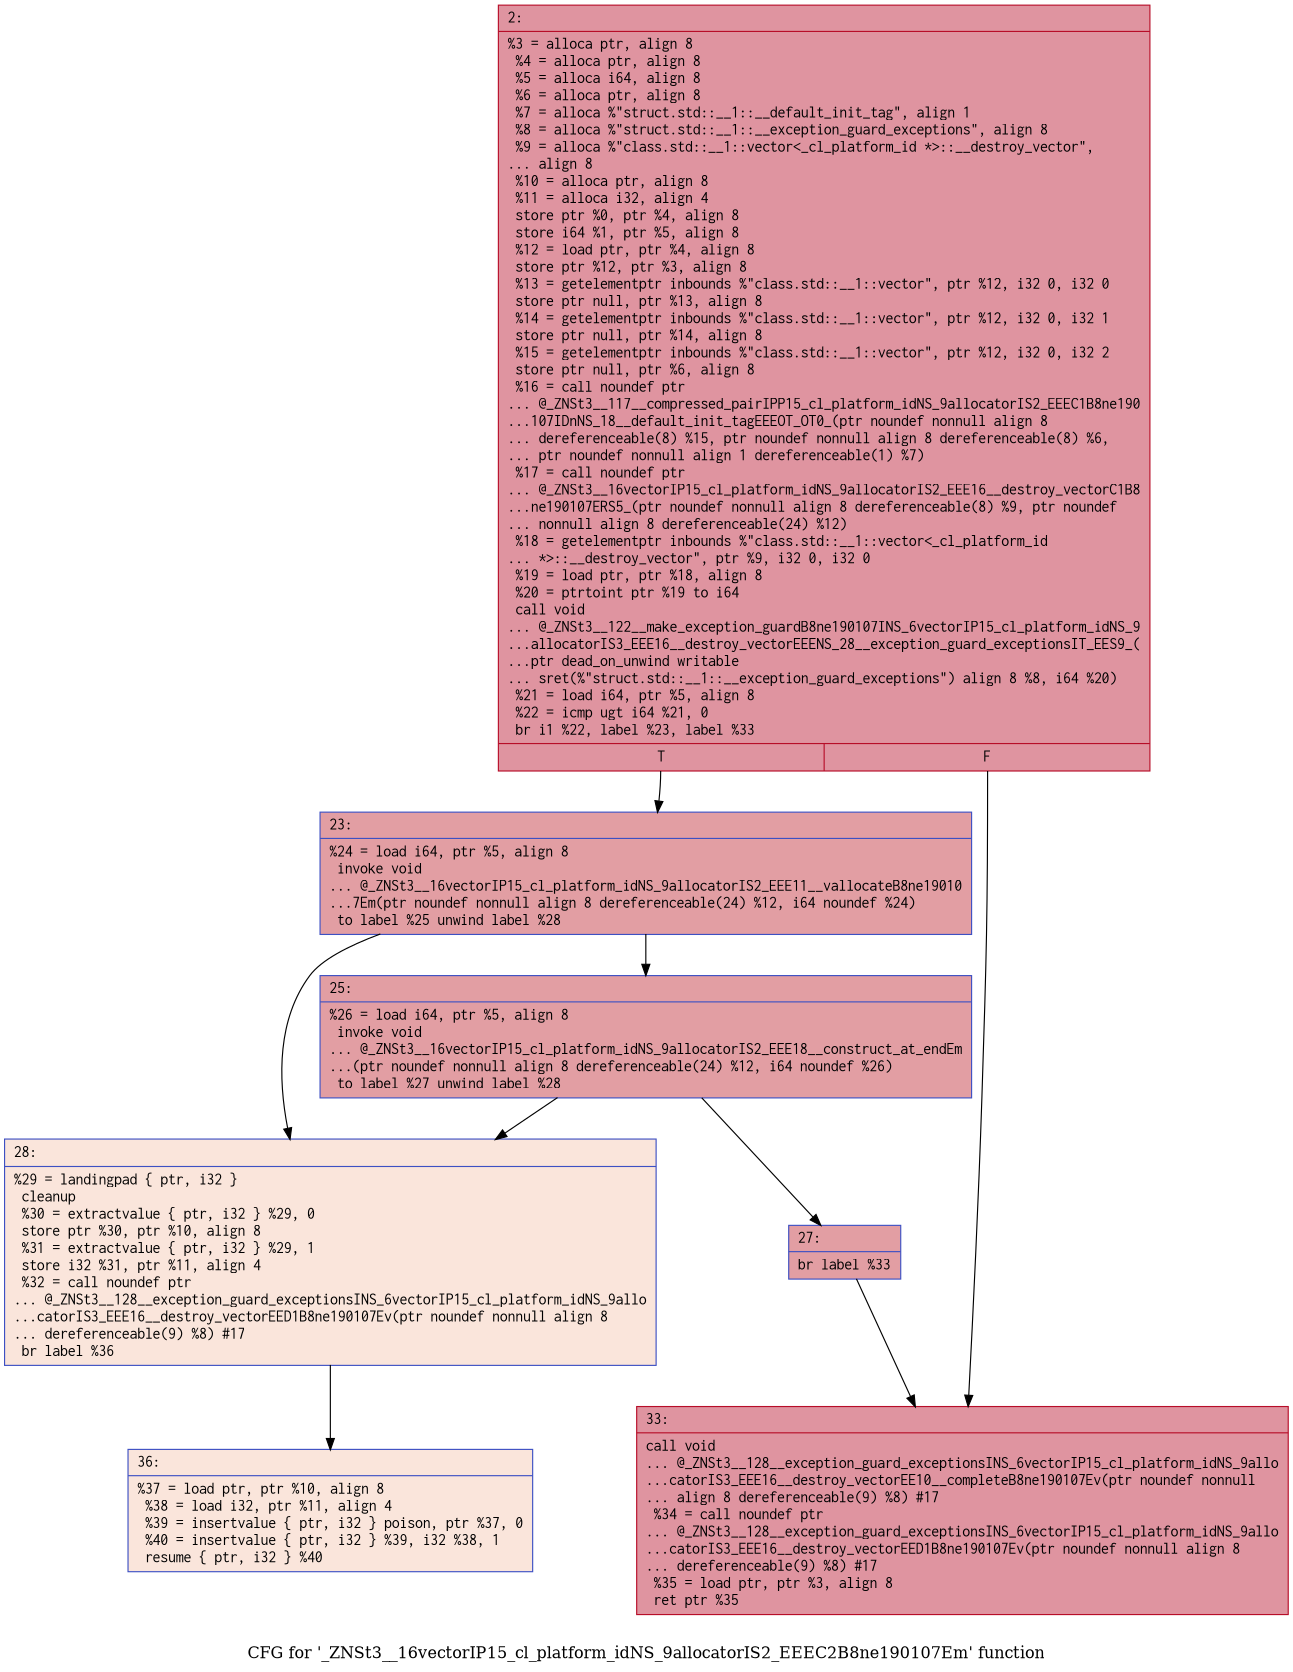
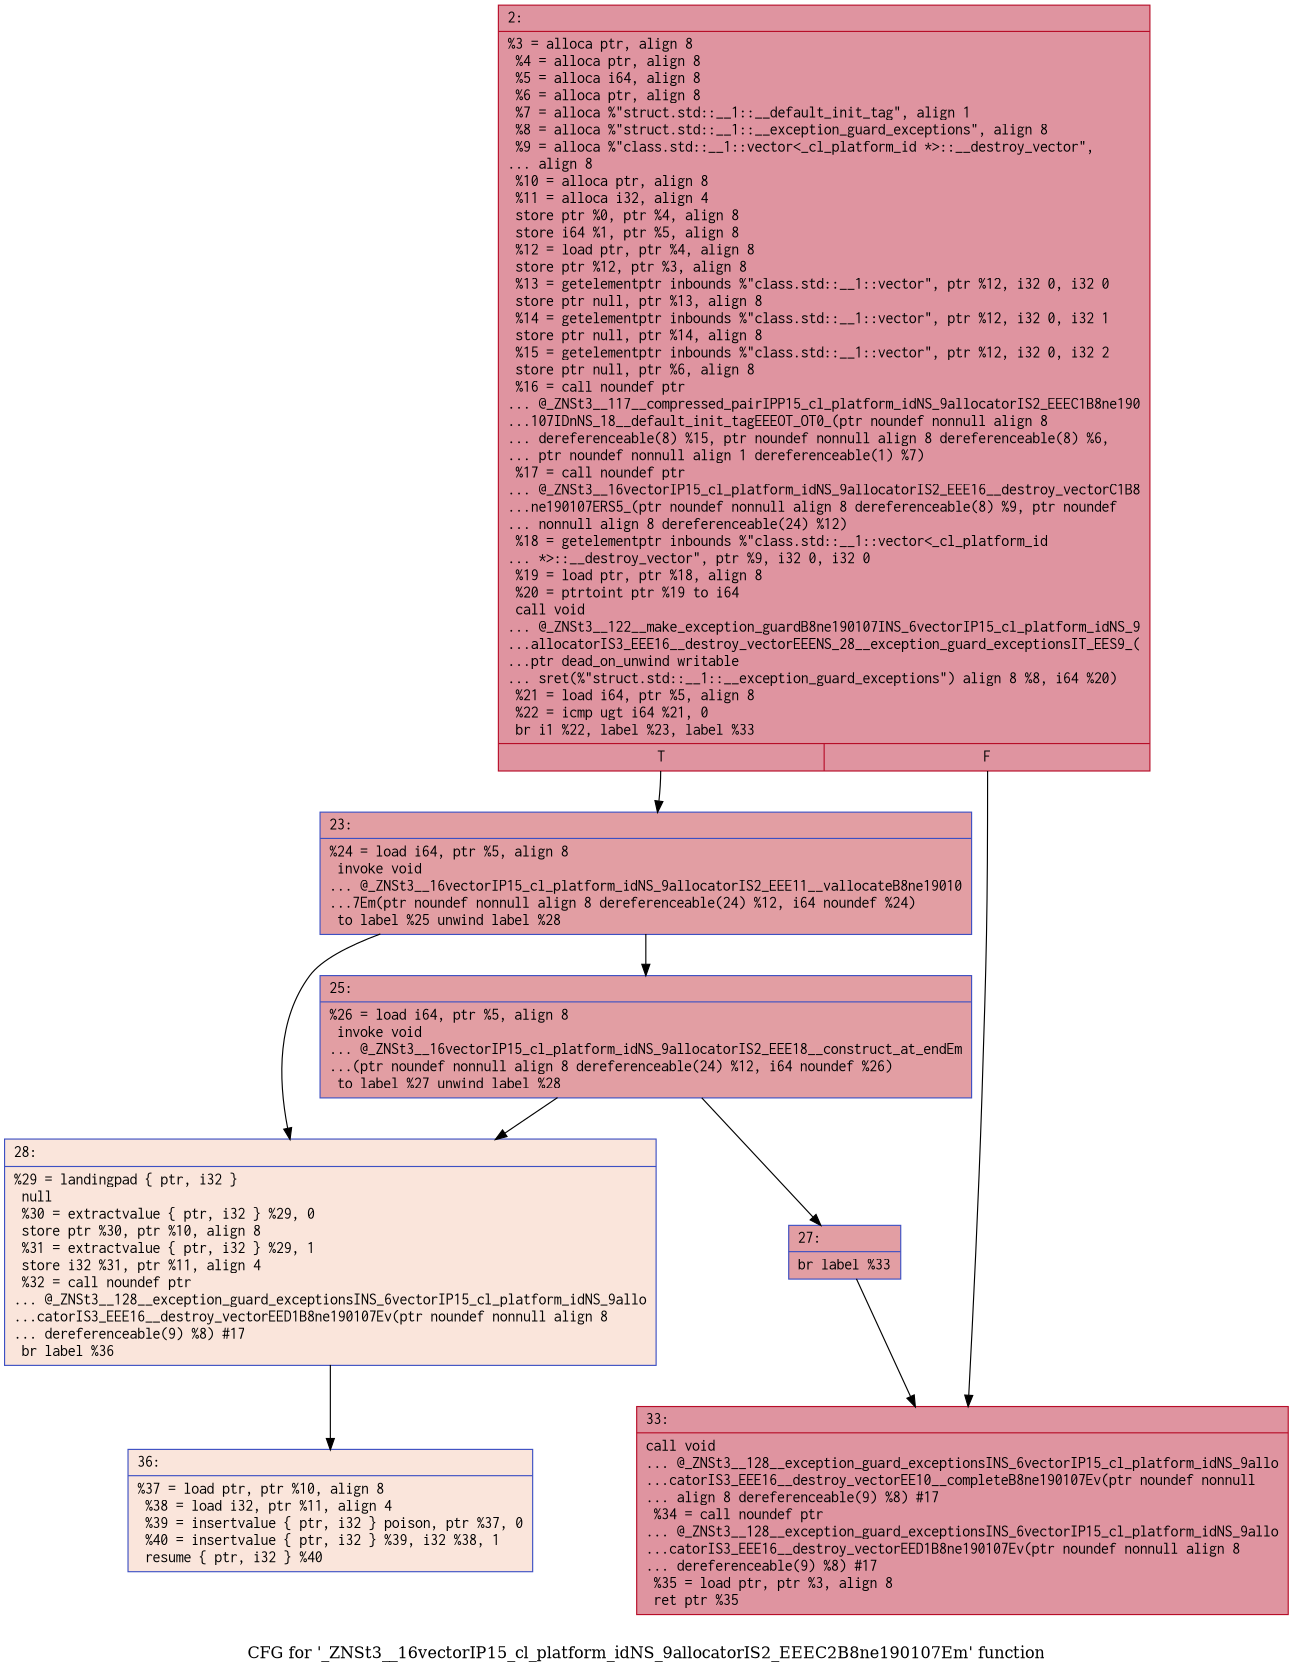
node "28:": text "cleanup" -> "null"
